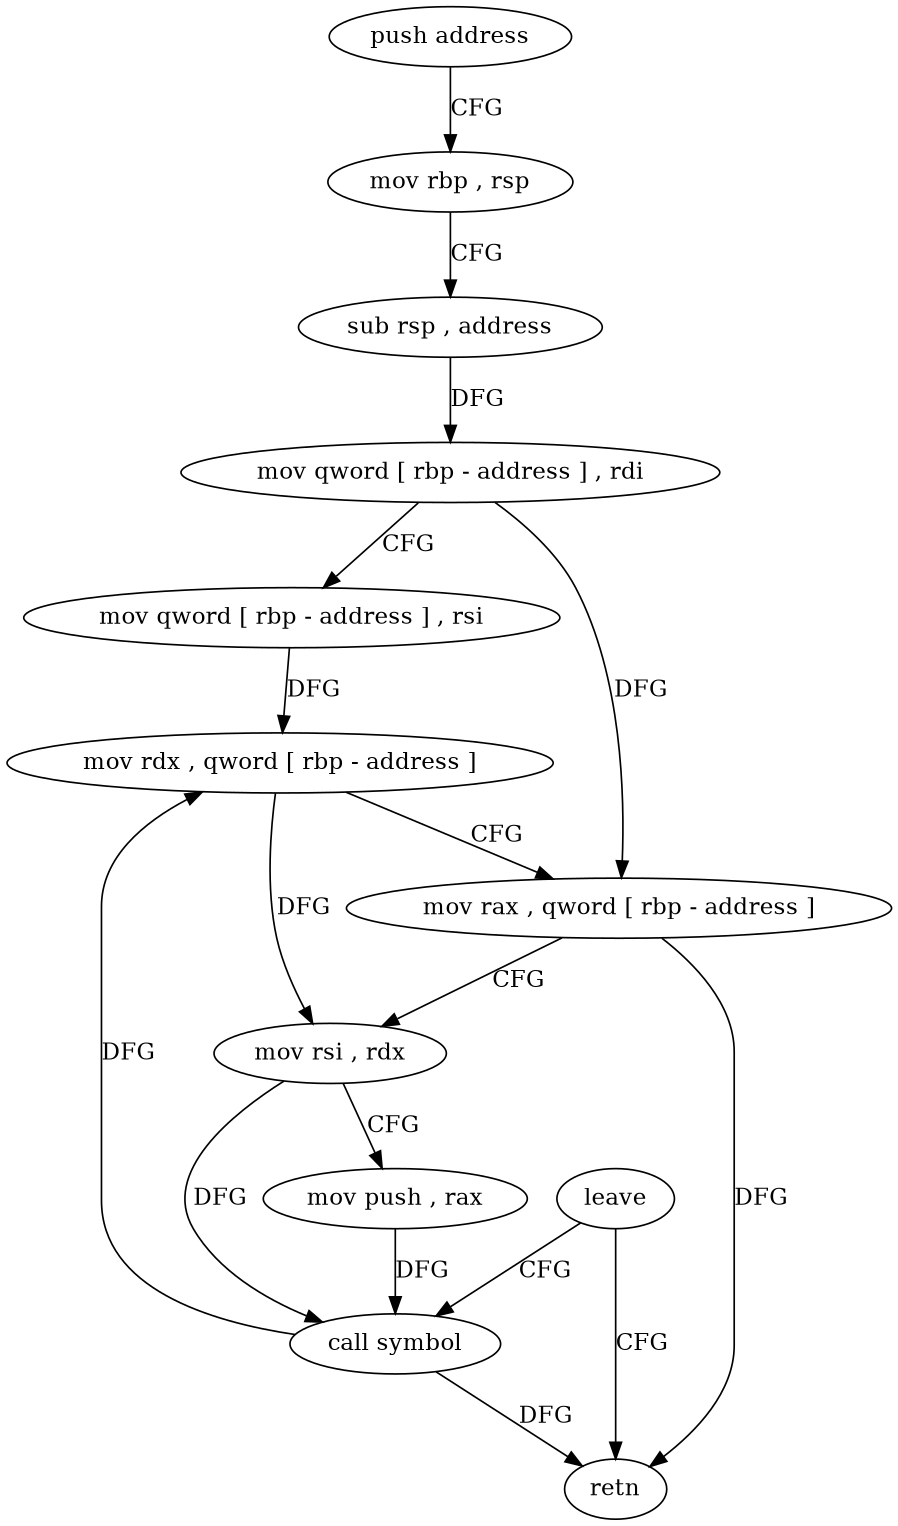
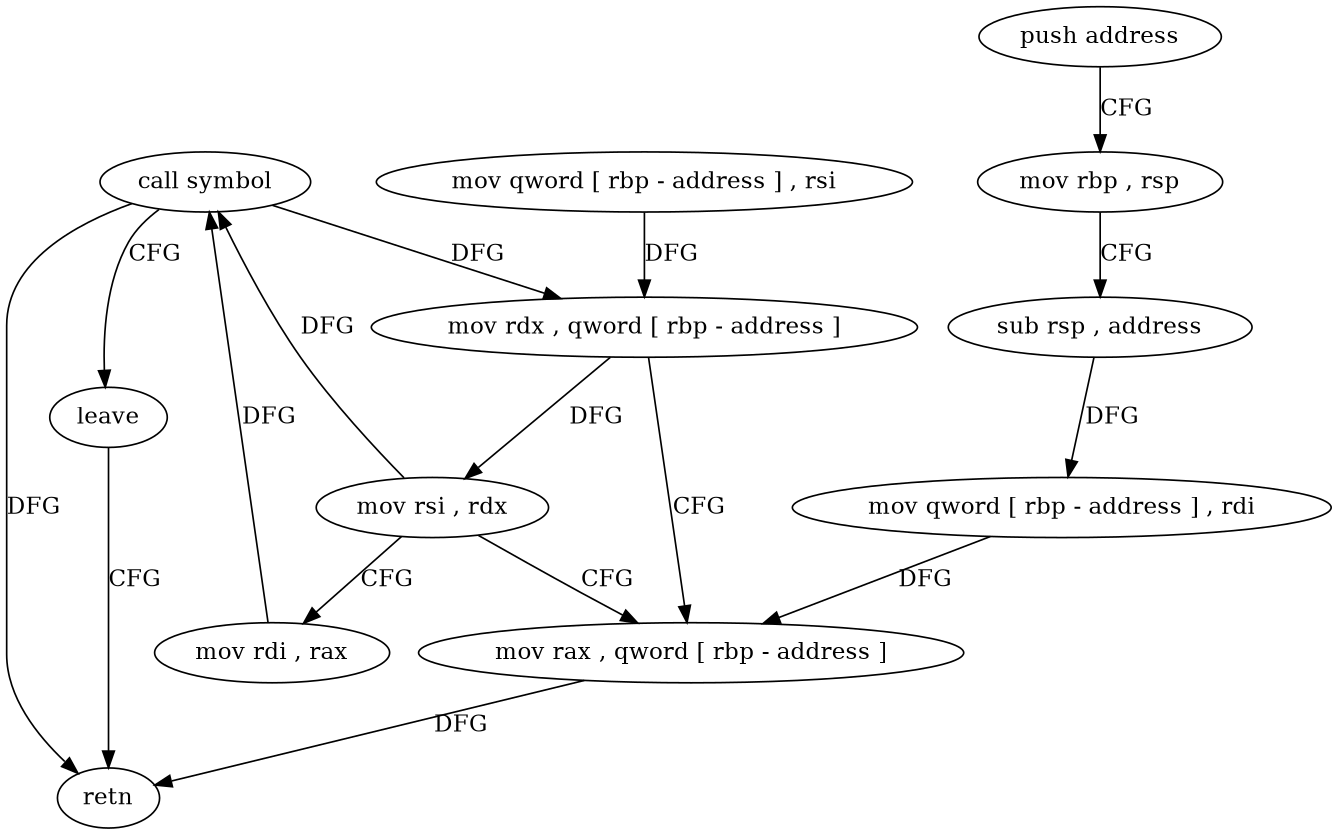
edge "mov qword [ rbp - address ] , rdi" -> "mov qword [ rbp - address ] , rsi": removed, label "CFG"
edge "mov rax , qword [ rbp - address ]" -> "mov rsi , rdx": reversed
node "mov push , rax": label "mov push , rax" -> "mov rdi , rax"
edge "leave" -> "call symbol": reversed
